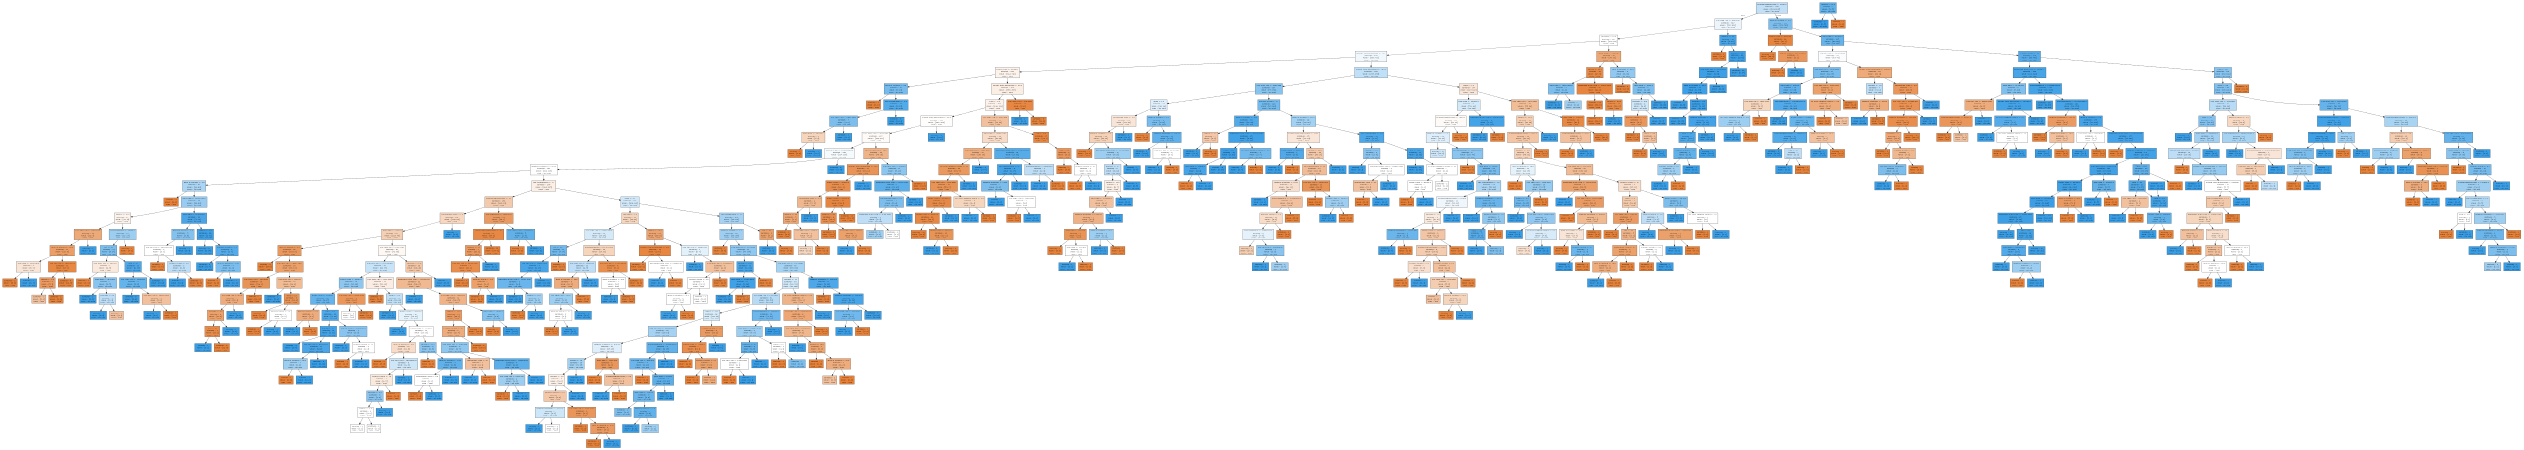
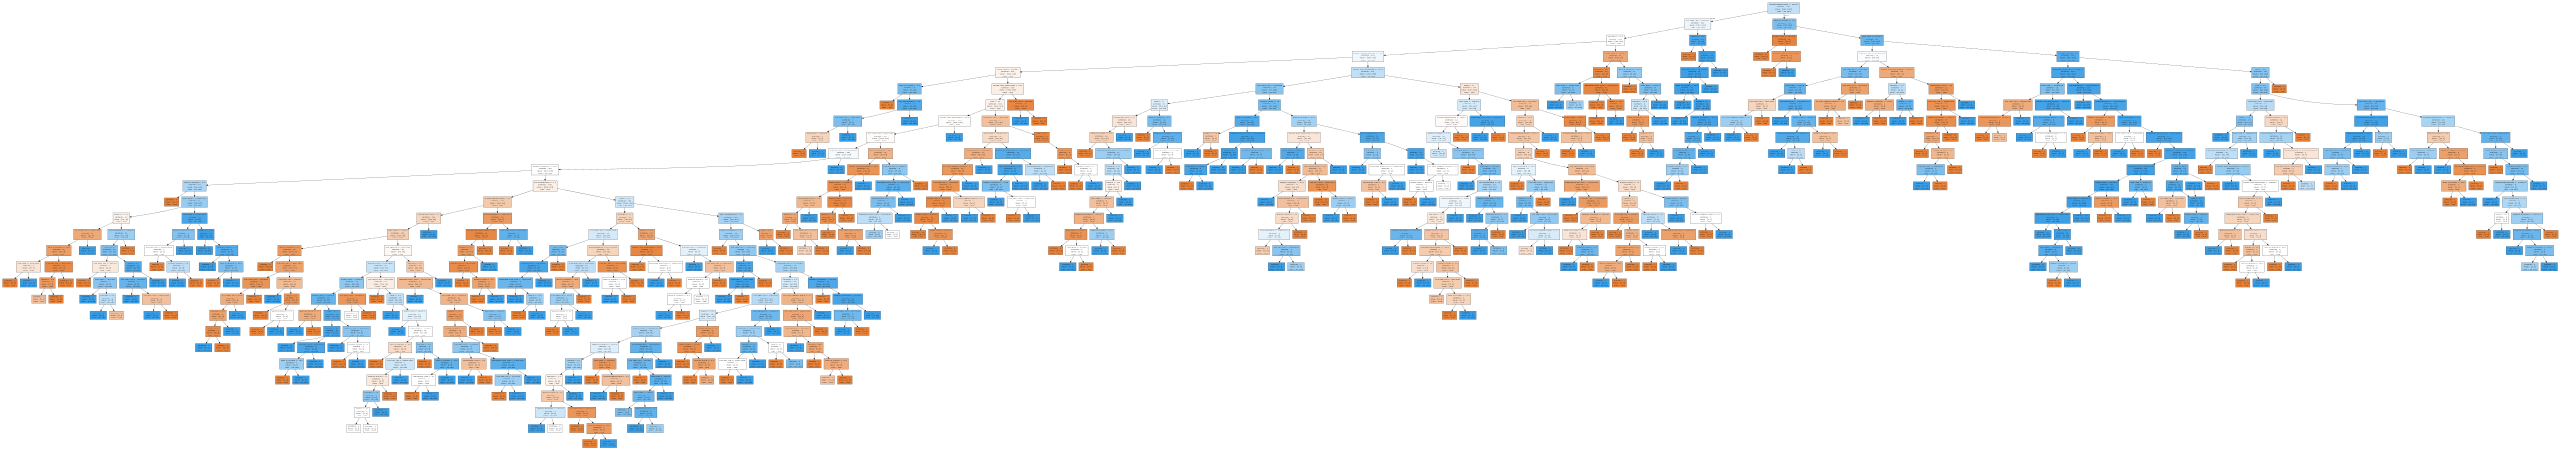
edge "Industry <= 7.0 samples = 7 value = [4, 6] class = No Sale" -> "Vertical <= 14.5 samples = 4 value = [1, 5] class = No Sale": added
